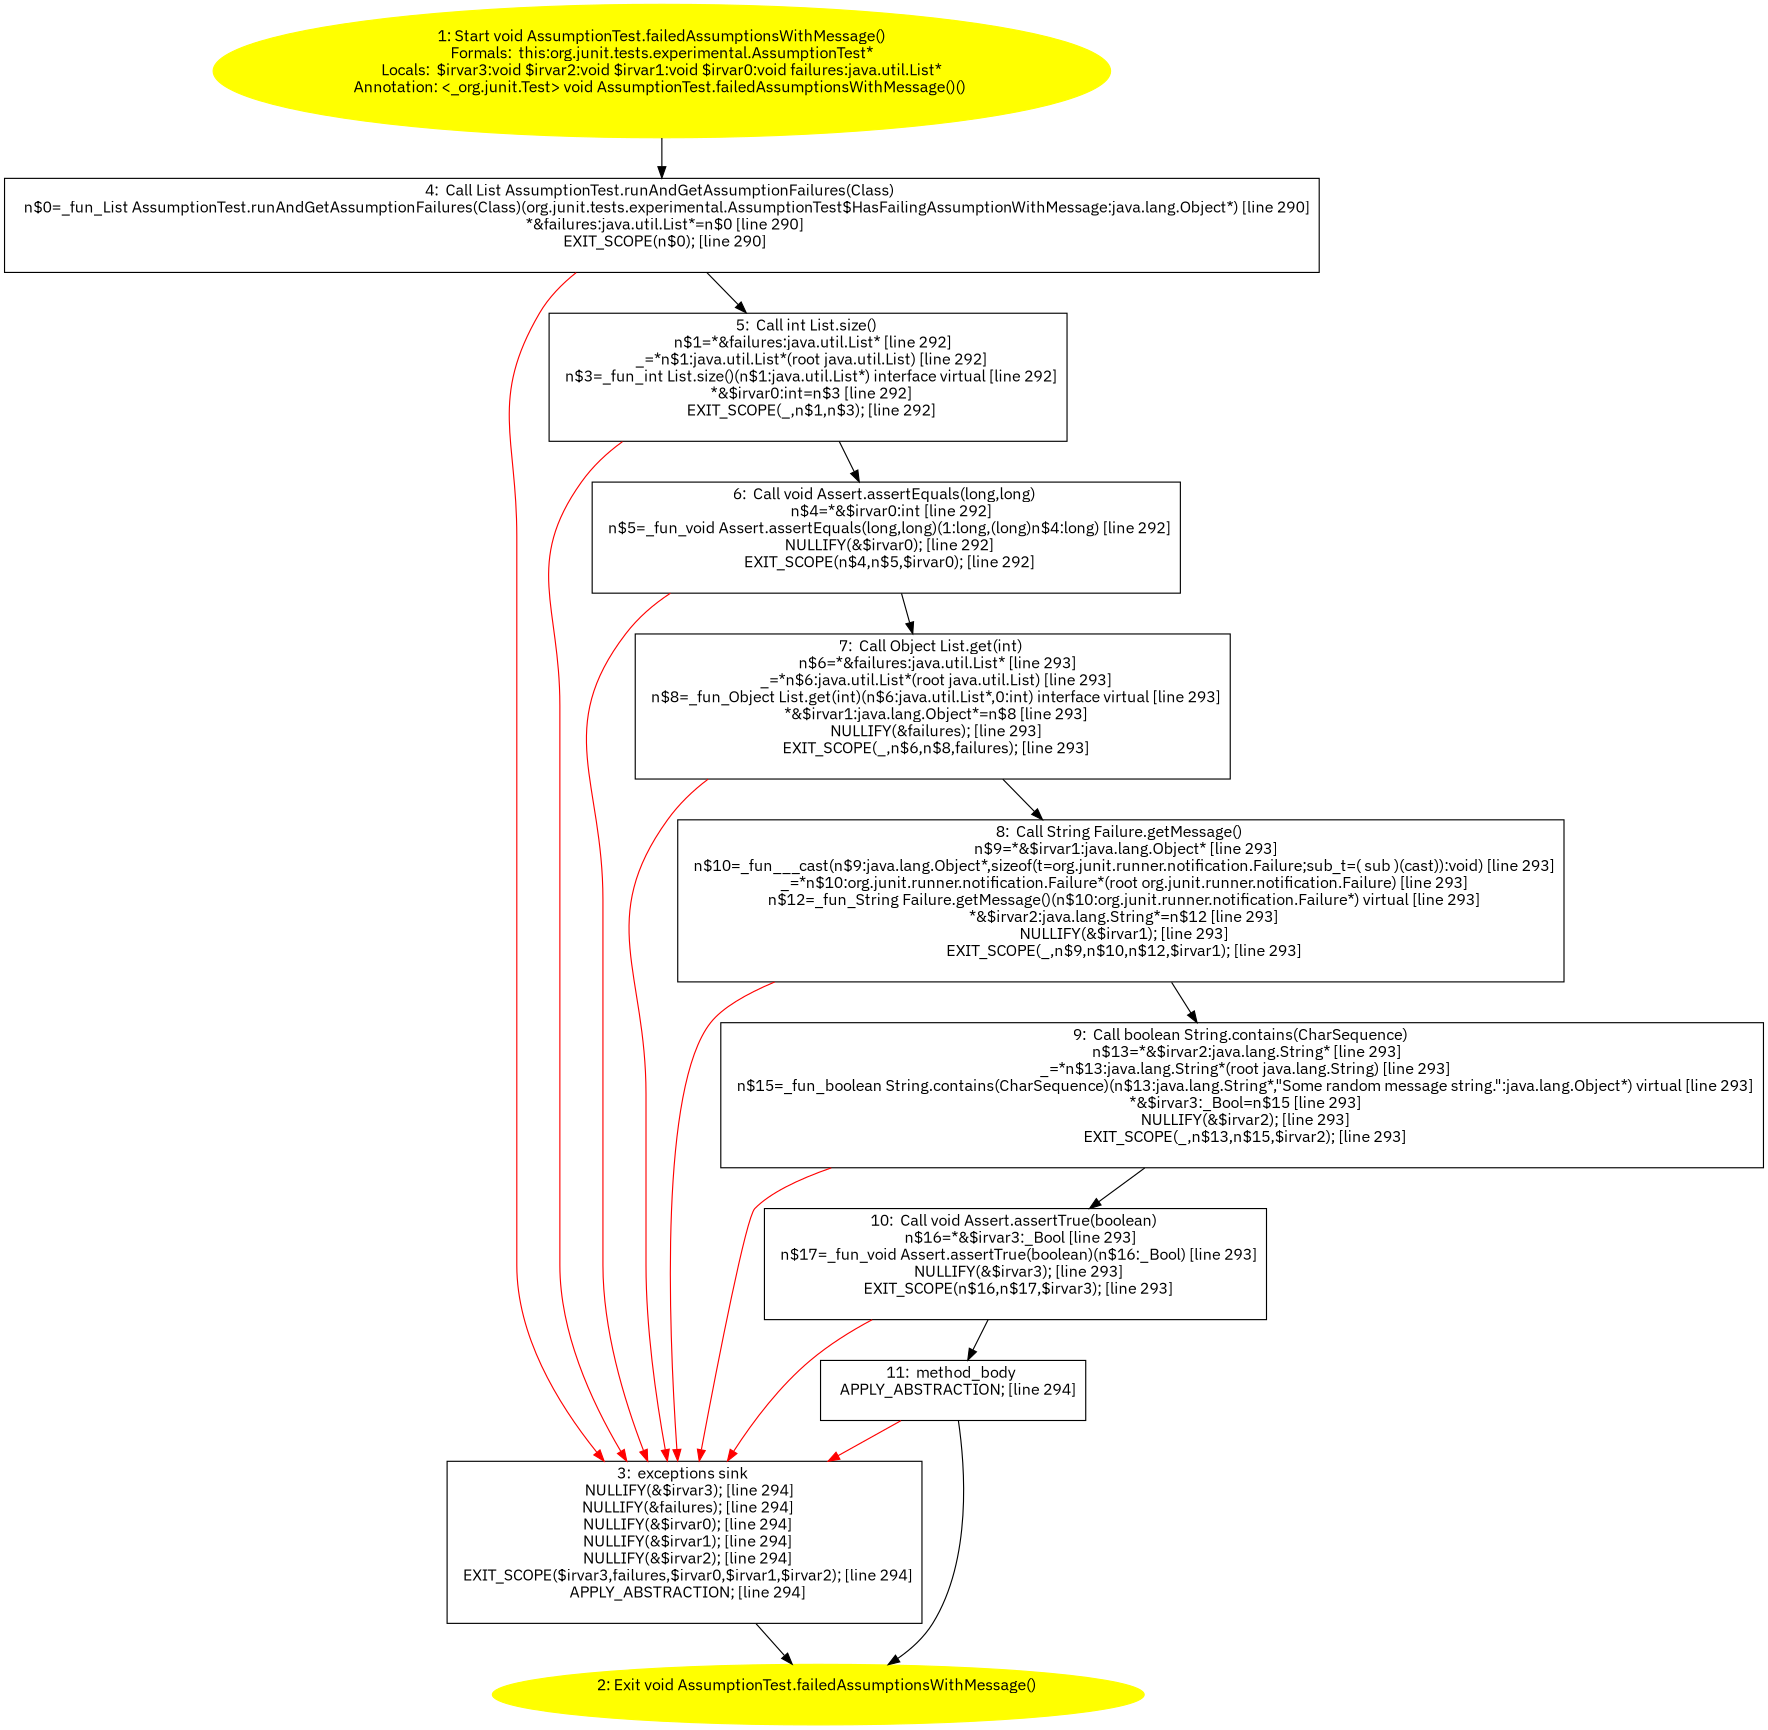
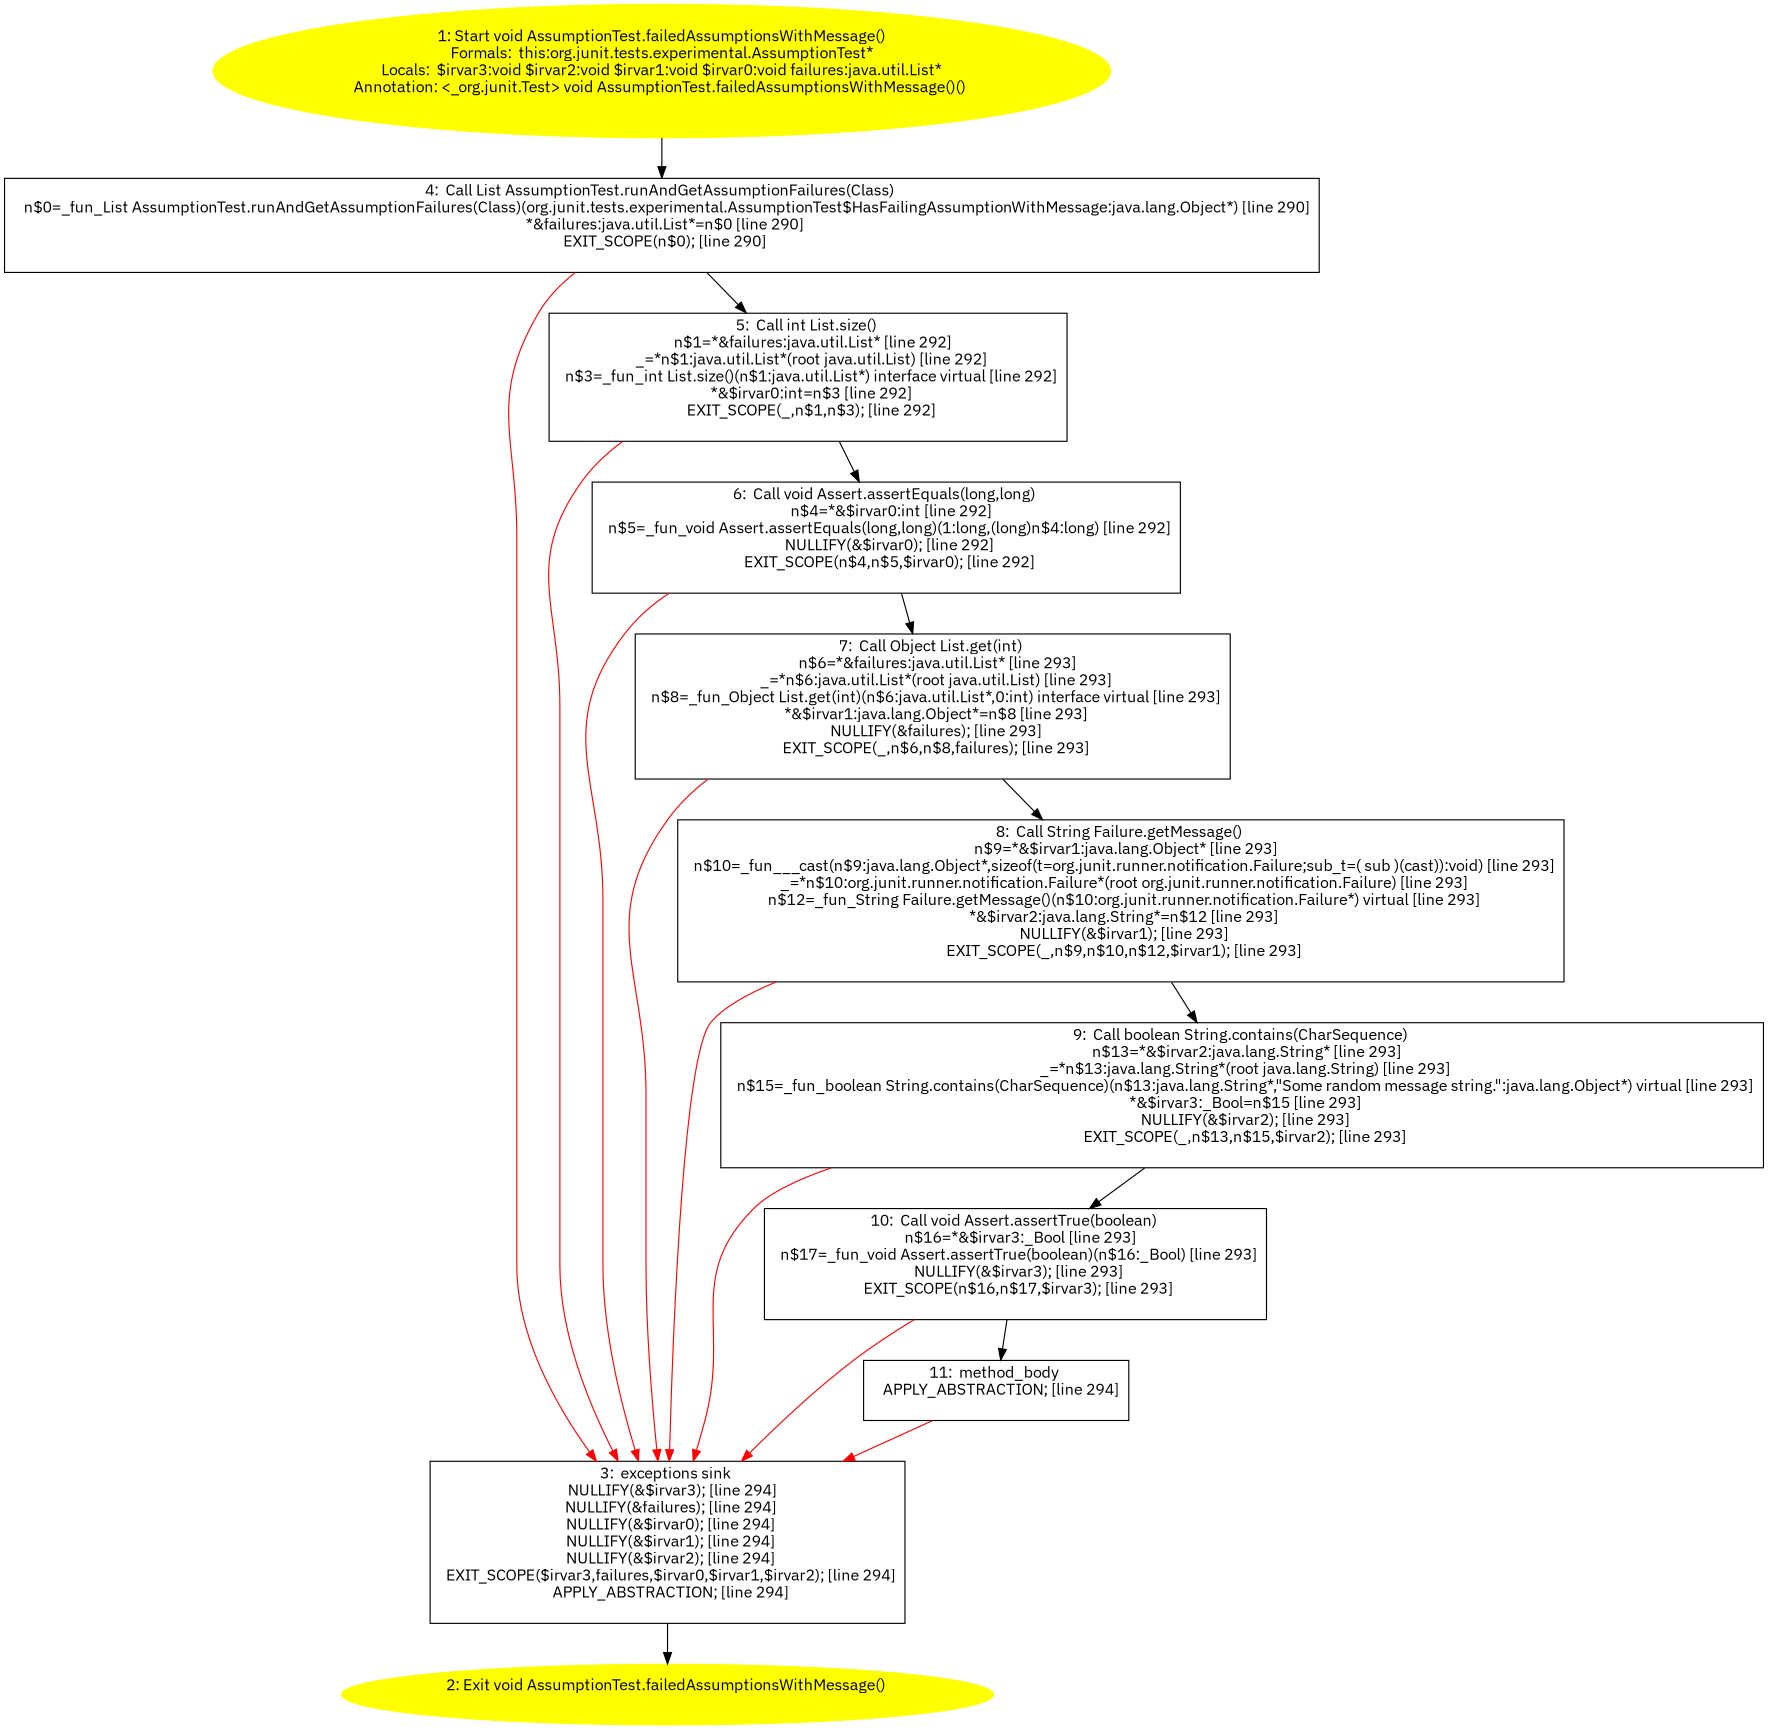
edge "11:  method_body APPLY_ABSTRACTION; [line 294]" -> "2: Exit void AssumptionTest.failedAssumptionsWithMessage()": removed
